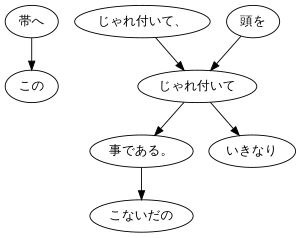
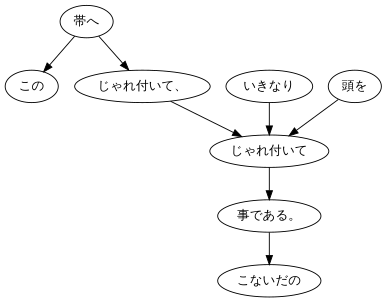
edge "帯へ" -> "じゃれ付いて、": added
edge "じゃれ付いて" -> "いきなり": reversed
